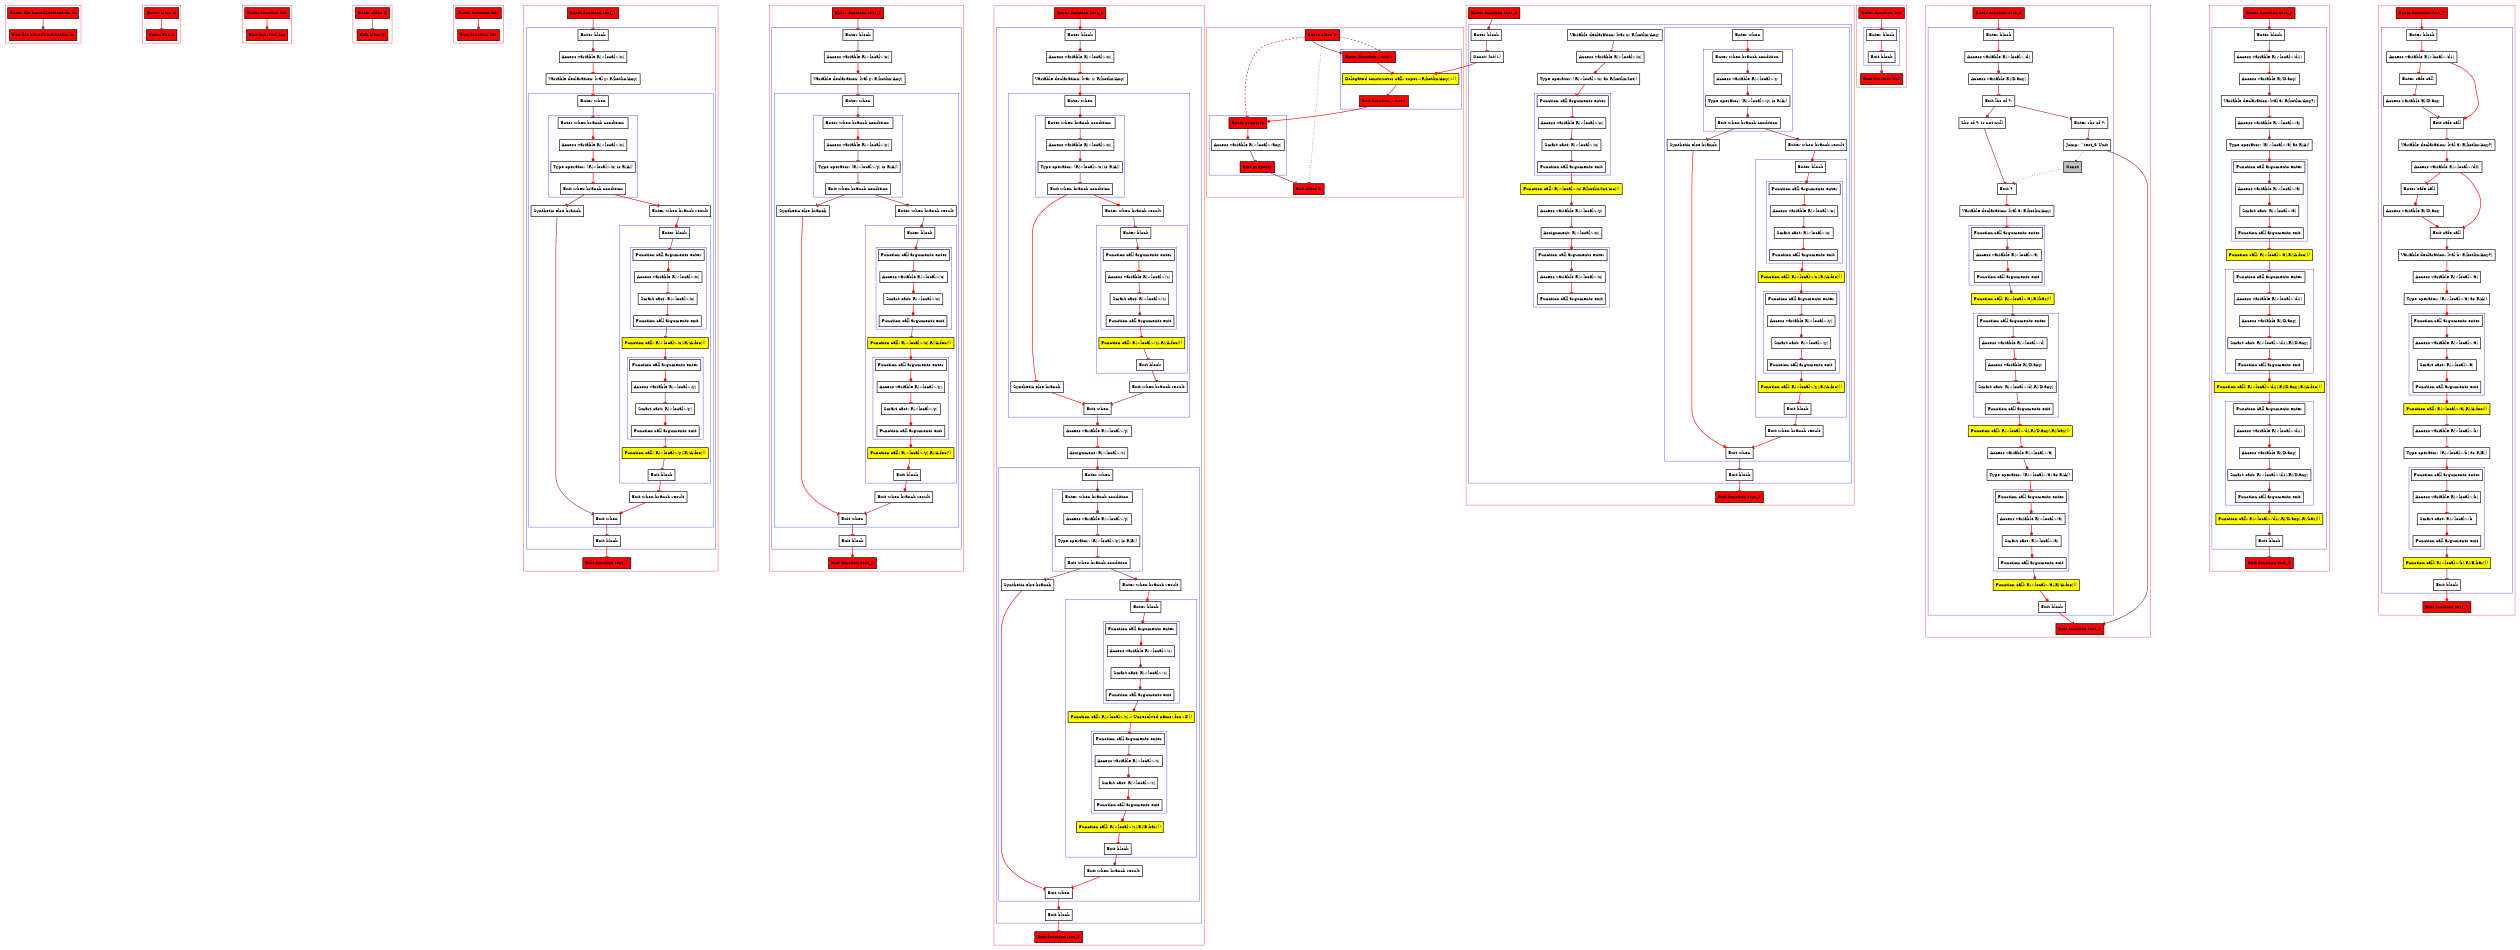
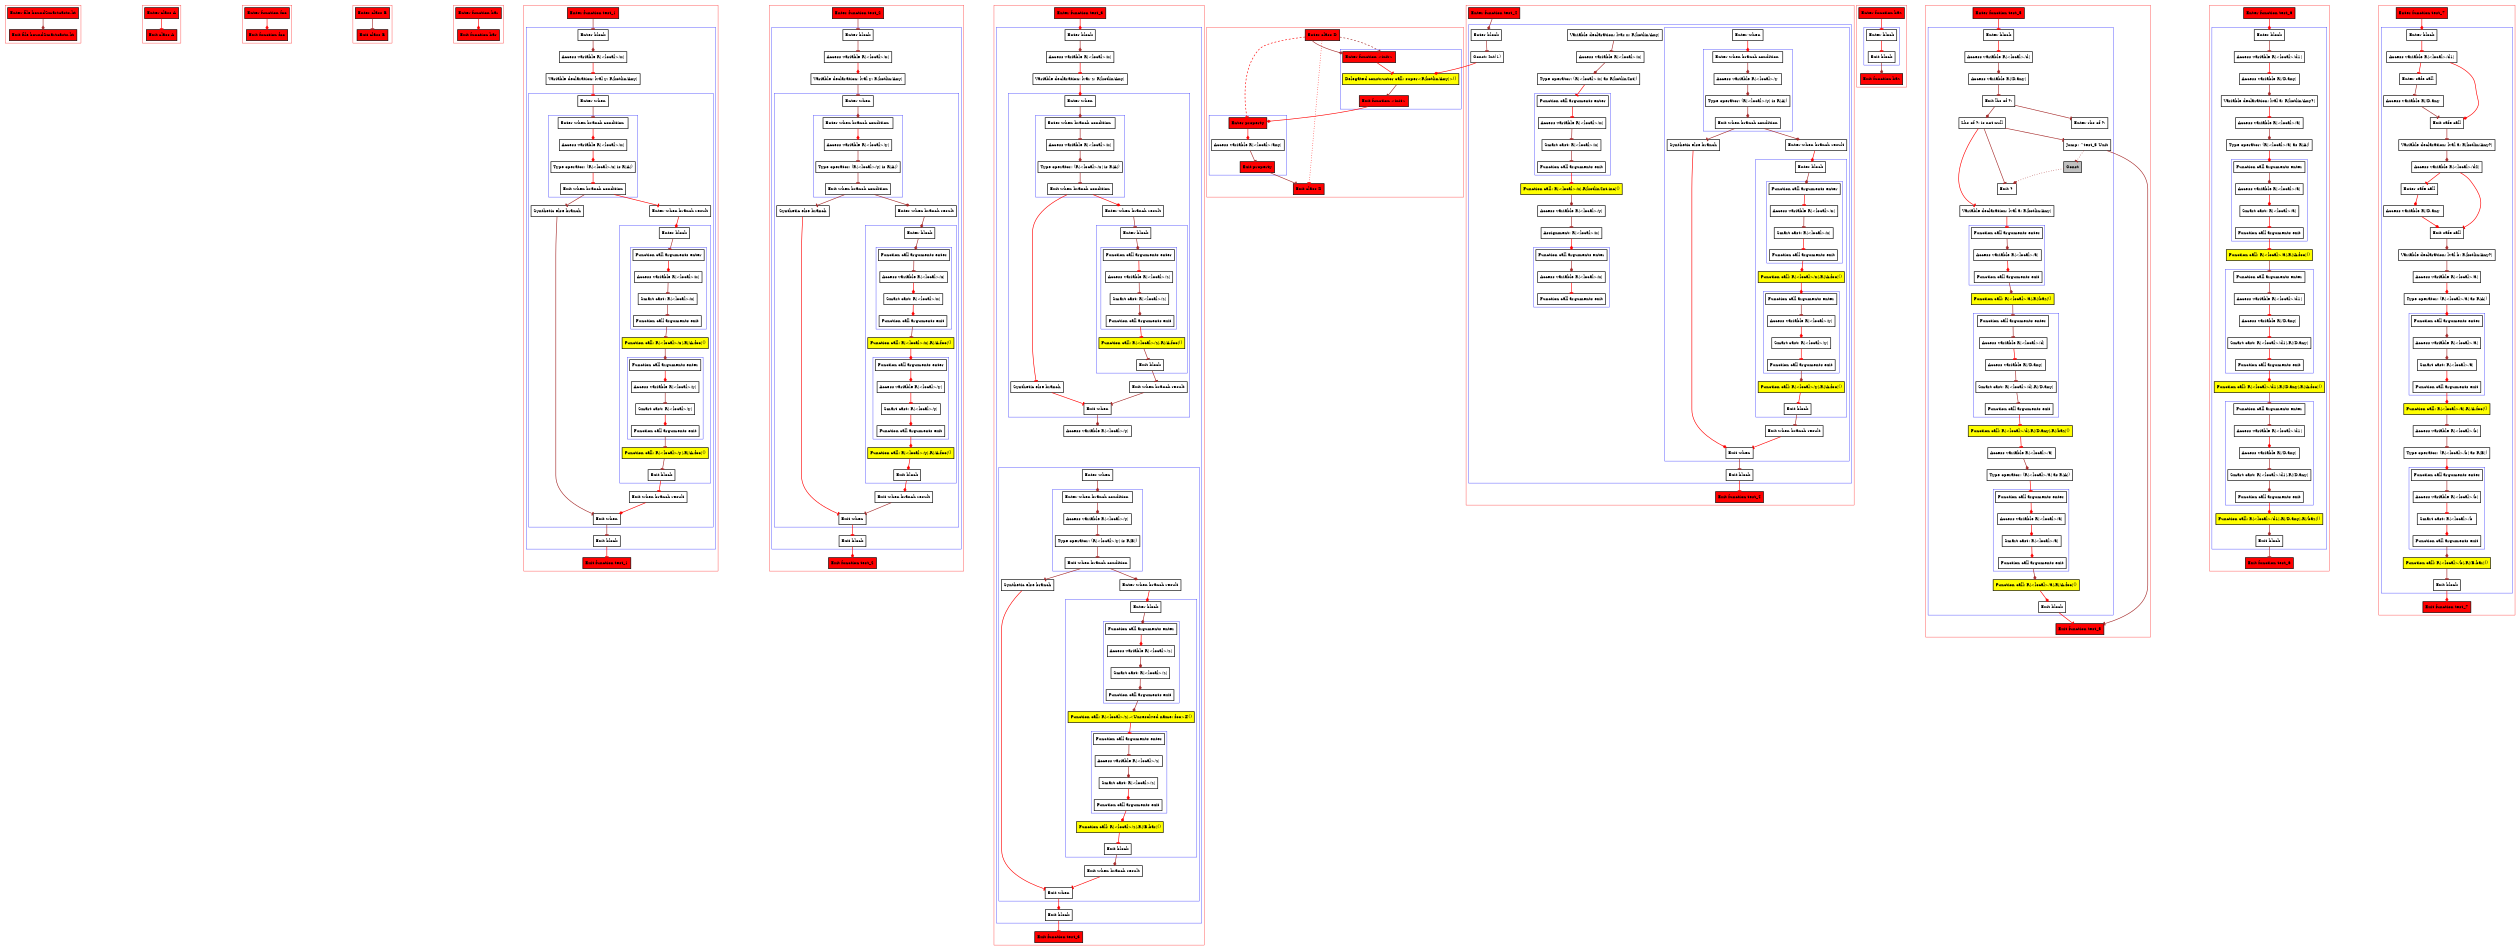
edge "Enter rhs of ?:" -> "Jump: ^test_5 Unit": now "Lhs of ?: is not null" -> "Jump: ^test_5 Unit"
edge "Const" -> "Exit ?:": arrowhead tee -> diamond
edge "Exit ?:" -> "Variable declaration: lval a: R|kotlin/Any|": now "Lhs of ?: is not null" -> "Variable declaration: lval a: R|kotlin/Any|"
node "Assignment: R|<local>/z|": removed
